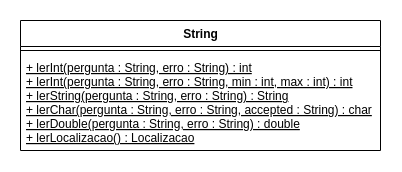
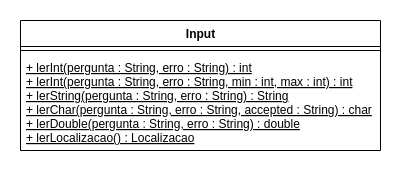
node "String": label "String" -> "Input"
